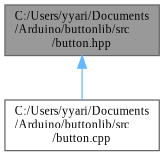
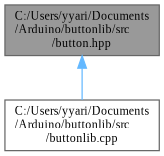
node "C:/Users/yyari/Documents /Arduino/buttonlib/src /button.cpp": label "C:/Users/yyari/Documents /Arduino/buttonlib/src /button.cpp" -> "C:/Users/yyari/Documents /Arduino/buttonlib/src /buttonlib.cpp"
